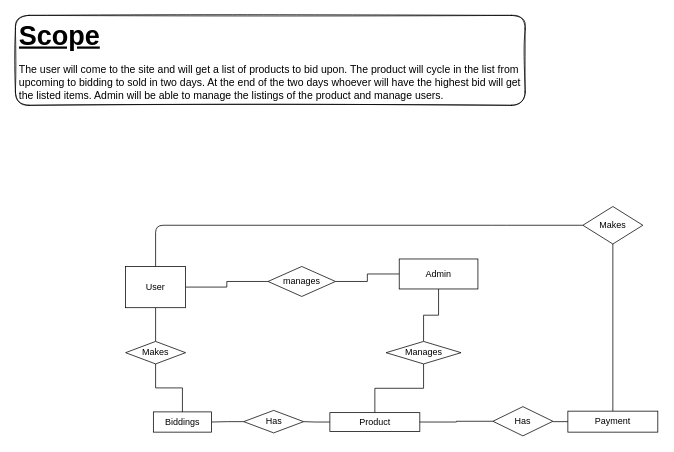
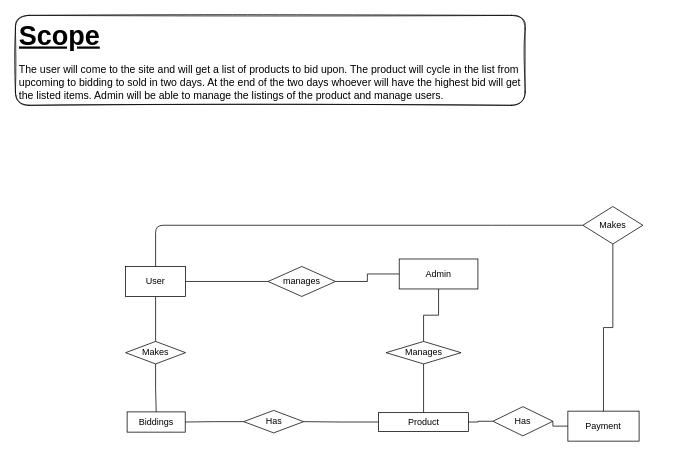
node "User": size 60x41 -> 60x30
node "Biddings": moved (182, 422) -> (156, 422)
node "Product": moved (375, 422) -> (424, 422)
node "Payment": size 90x21 -> 71x30
